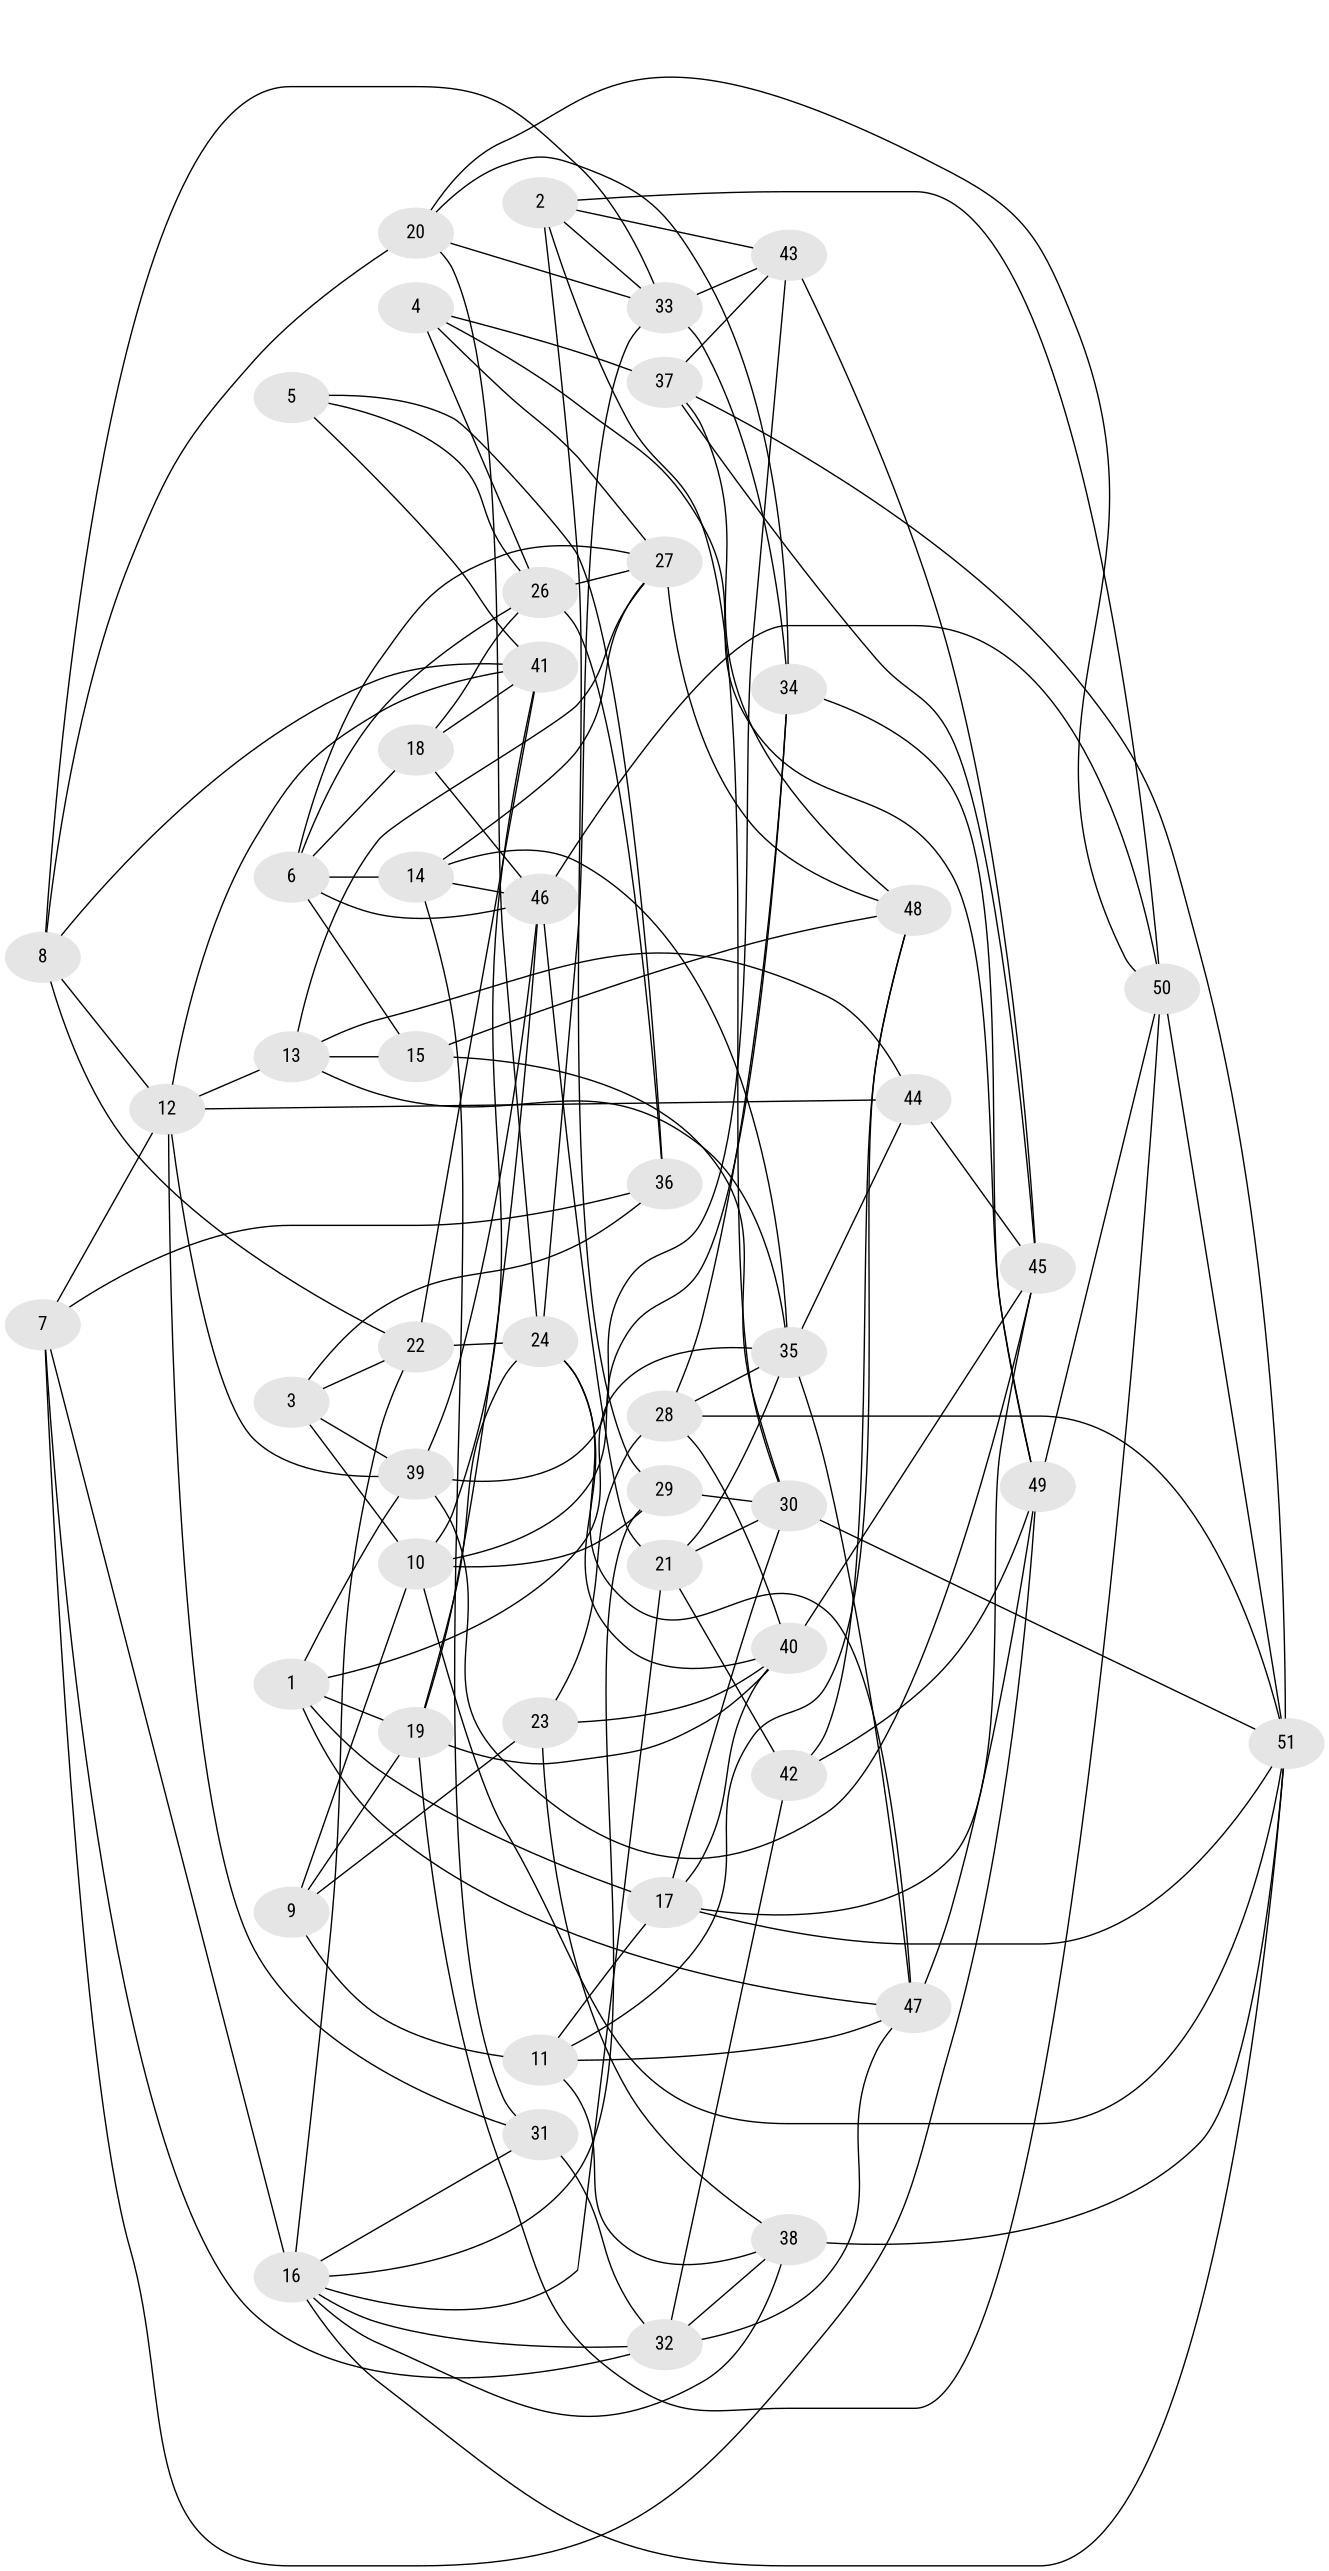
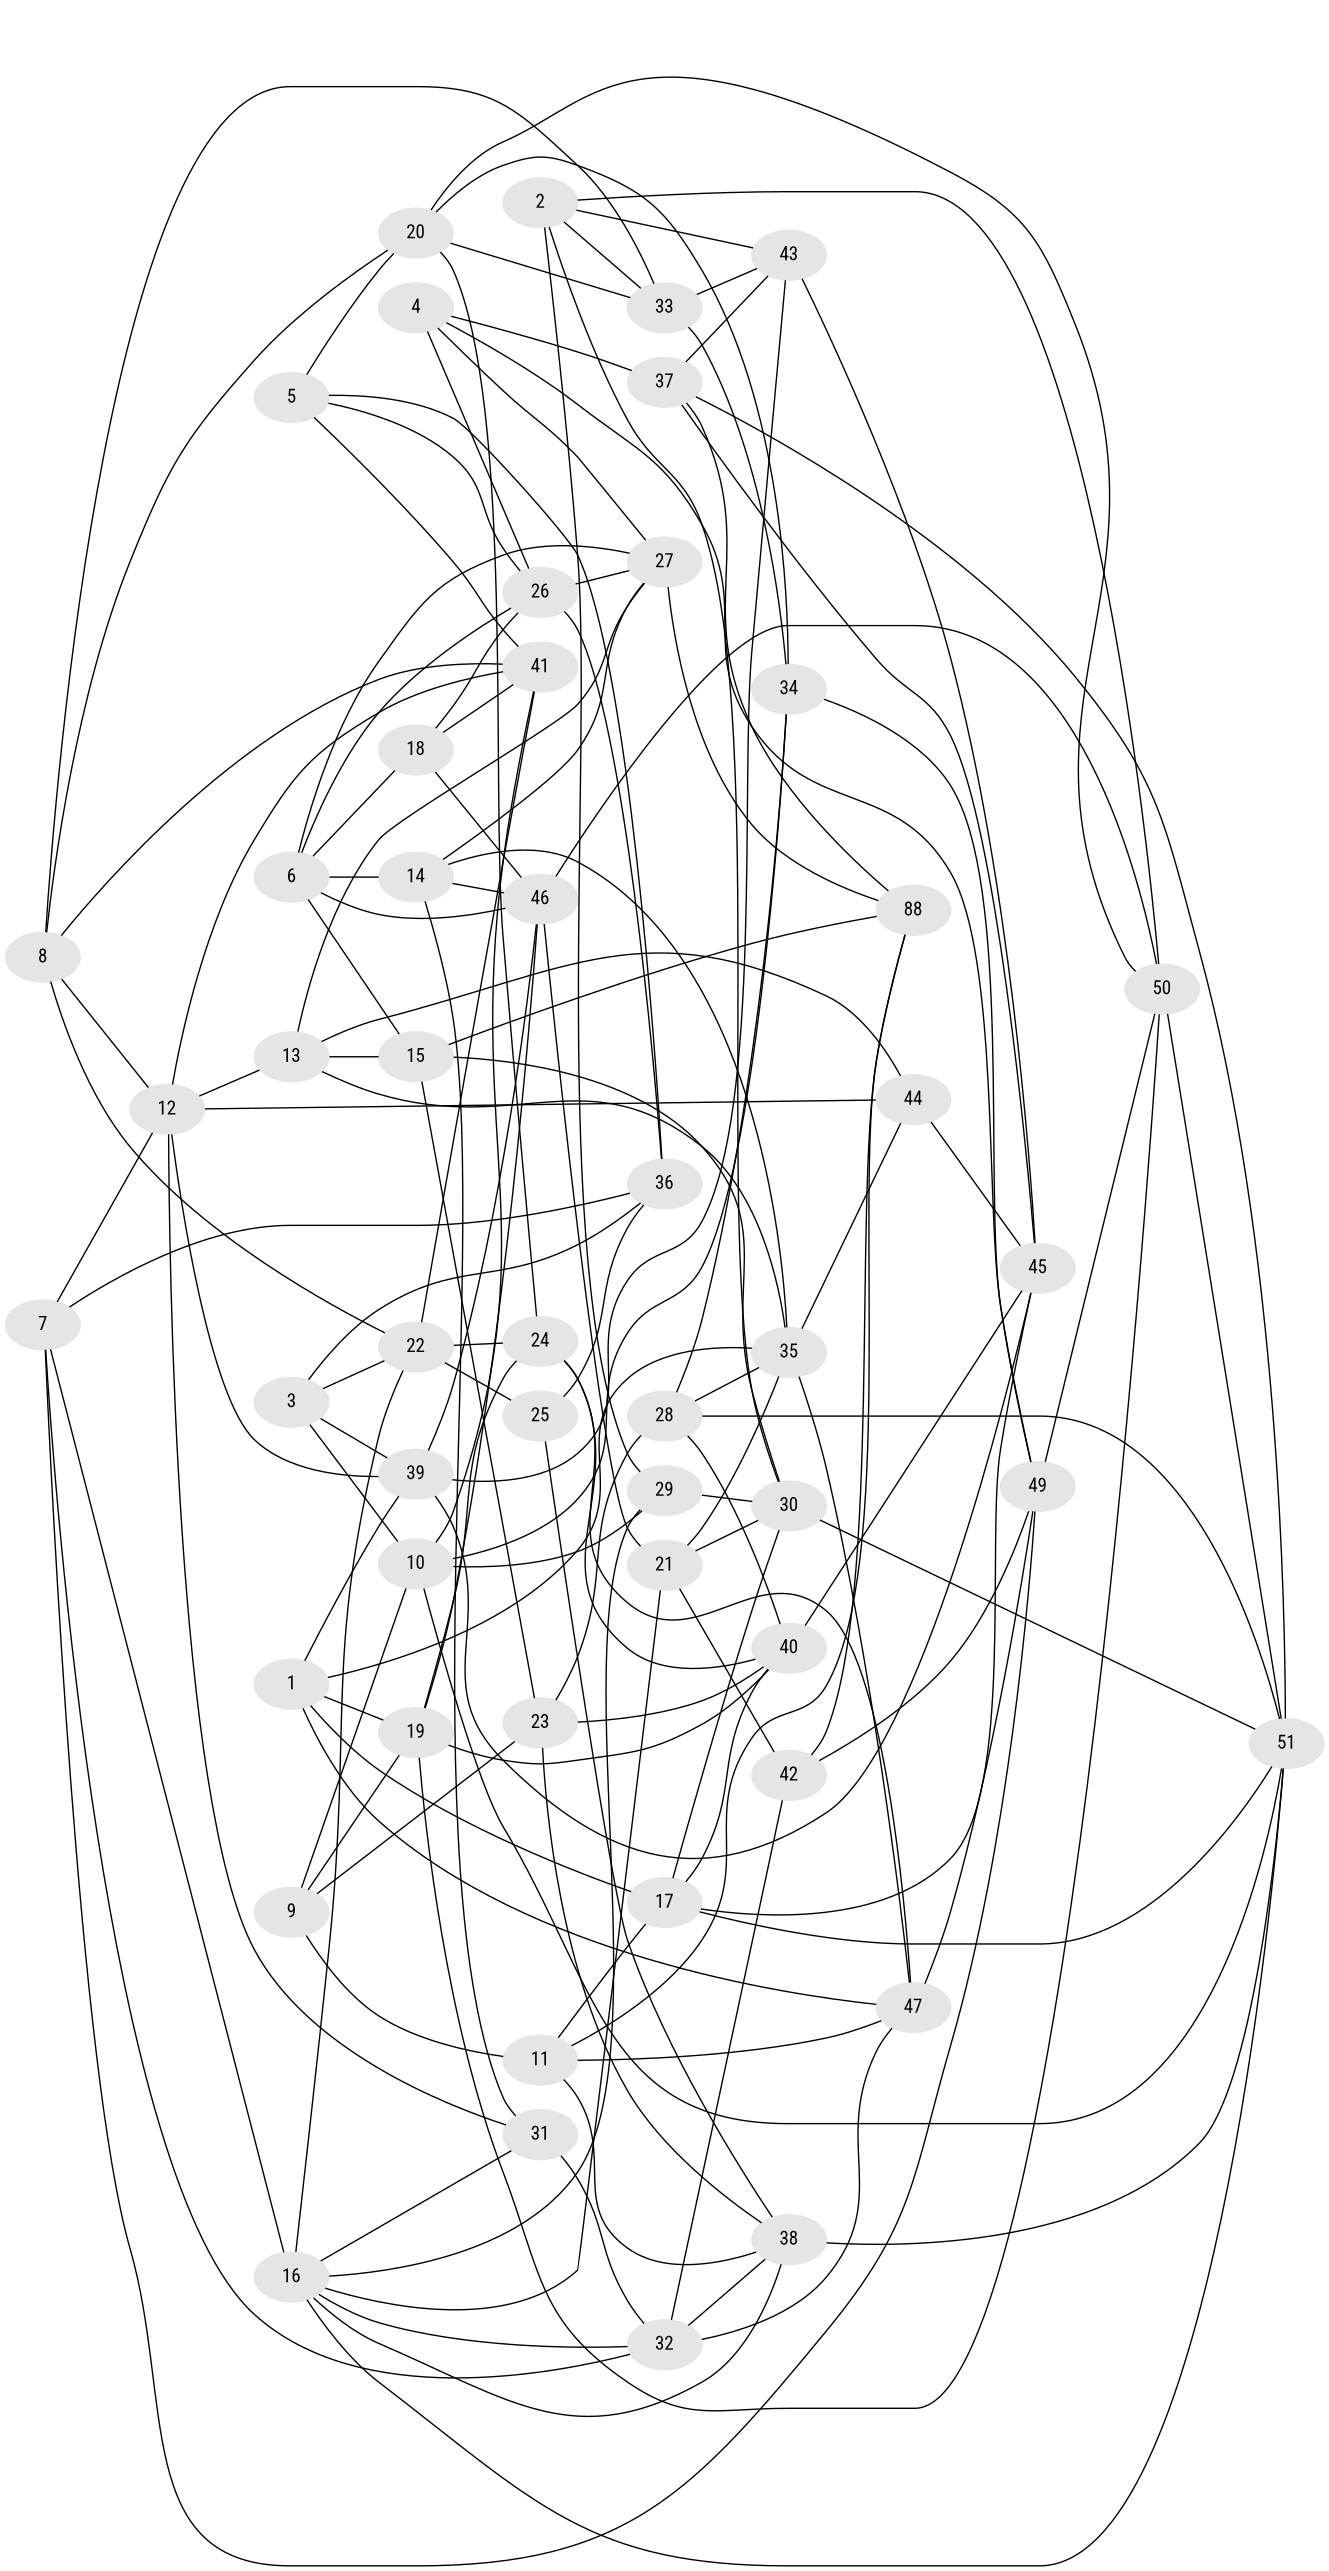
edge "20" -- "5": added
node "48": label "48" -> "88"
edge "33" -- "24": removed
edge "15" -- "23": added
node "25": added
